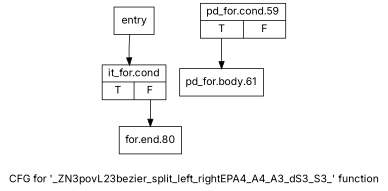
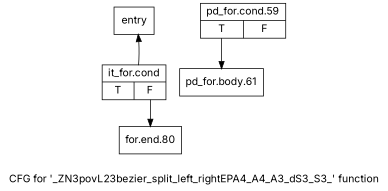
edge "entry" -> "it_for.cond": reversed
